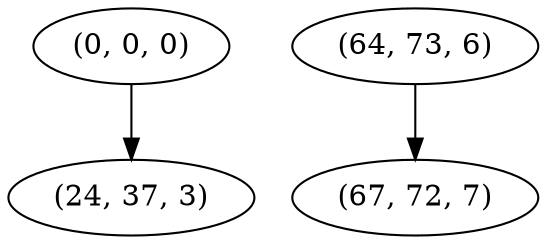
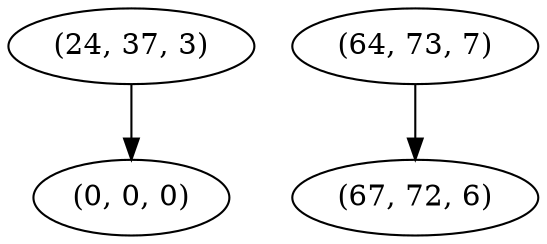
node "(64, 73, 6)": label "(64, 73, 6)" -> "(64, 73, 7)"
edge "(0, 0, 0)" -> "(24, 37, 3)": reversed
node "(67, 72, 7)": label "(67, 72, 7)" -> "(67, 72, 6)"
